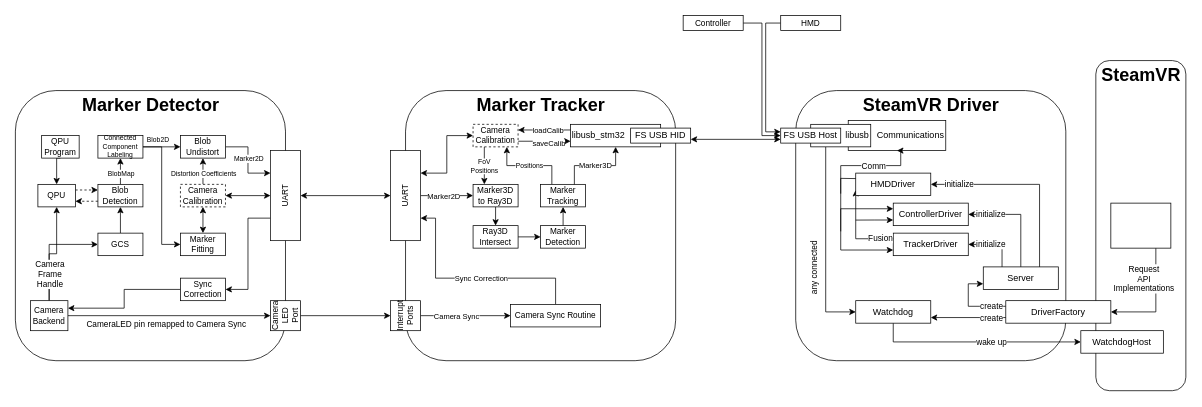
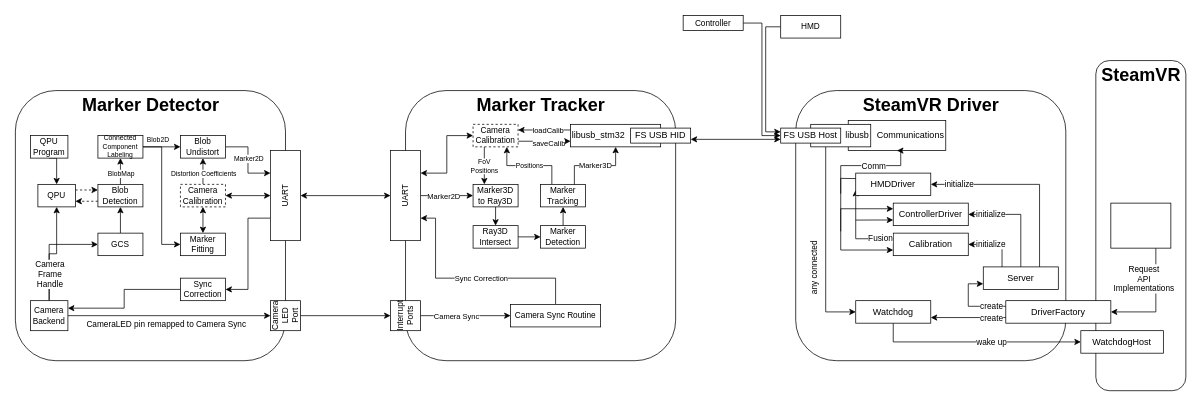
node "HMD": size 60x15 -> 60x23
node "QPU Program": moved (60, 147) -> (49, 147)
node "TrackerDriver": label "TrackerDriver" -> "Calibration"
